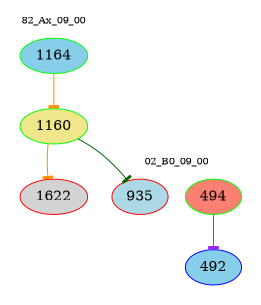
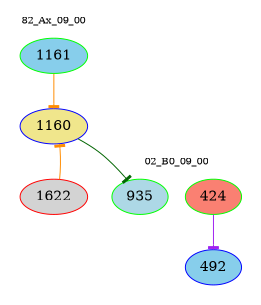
node "1164": label "1164" -> "1161"
node "1160": color green -> blue
edge "1160" -> "1622": reversed
node "935": color red -> green
node "494": label "494" -> "424"
